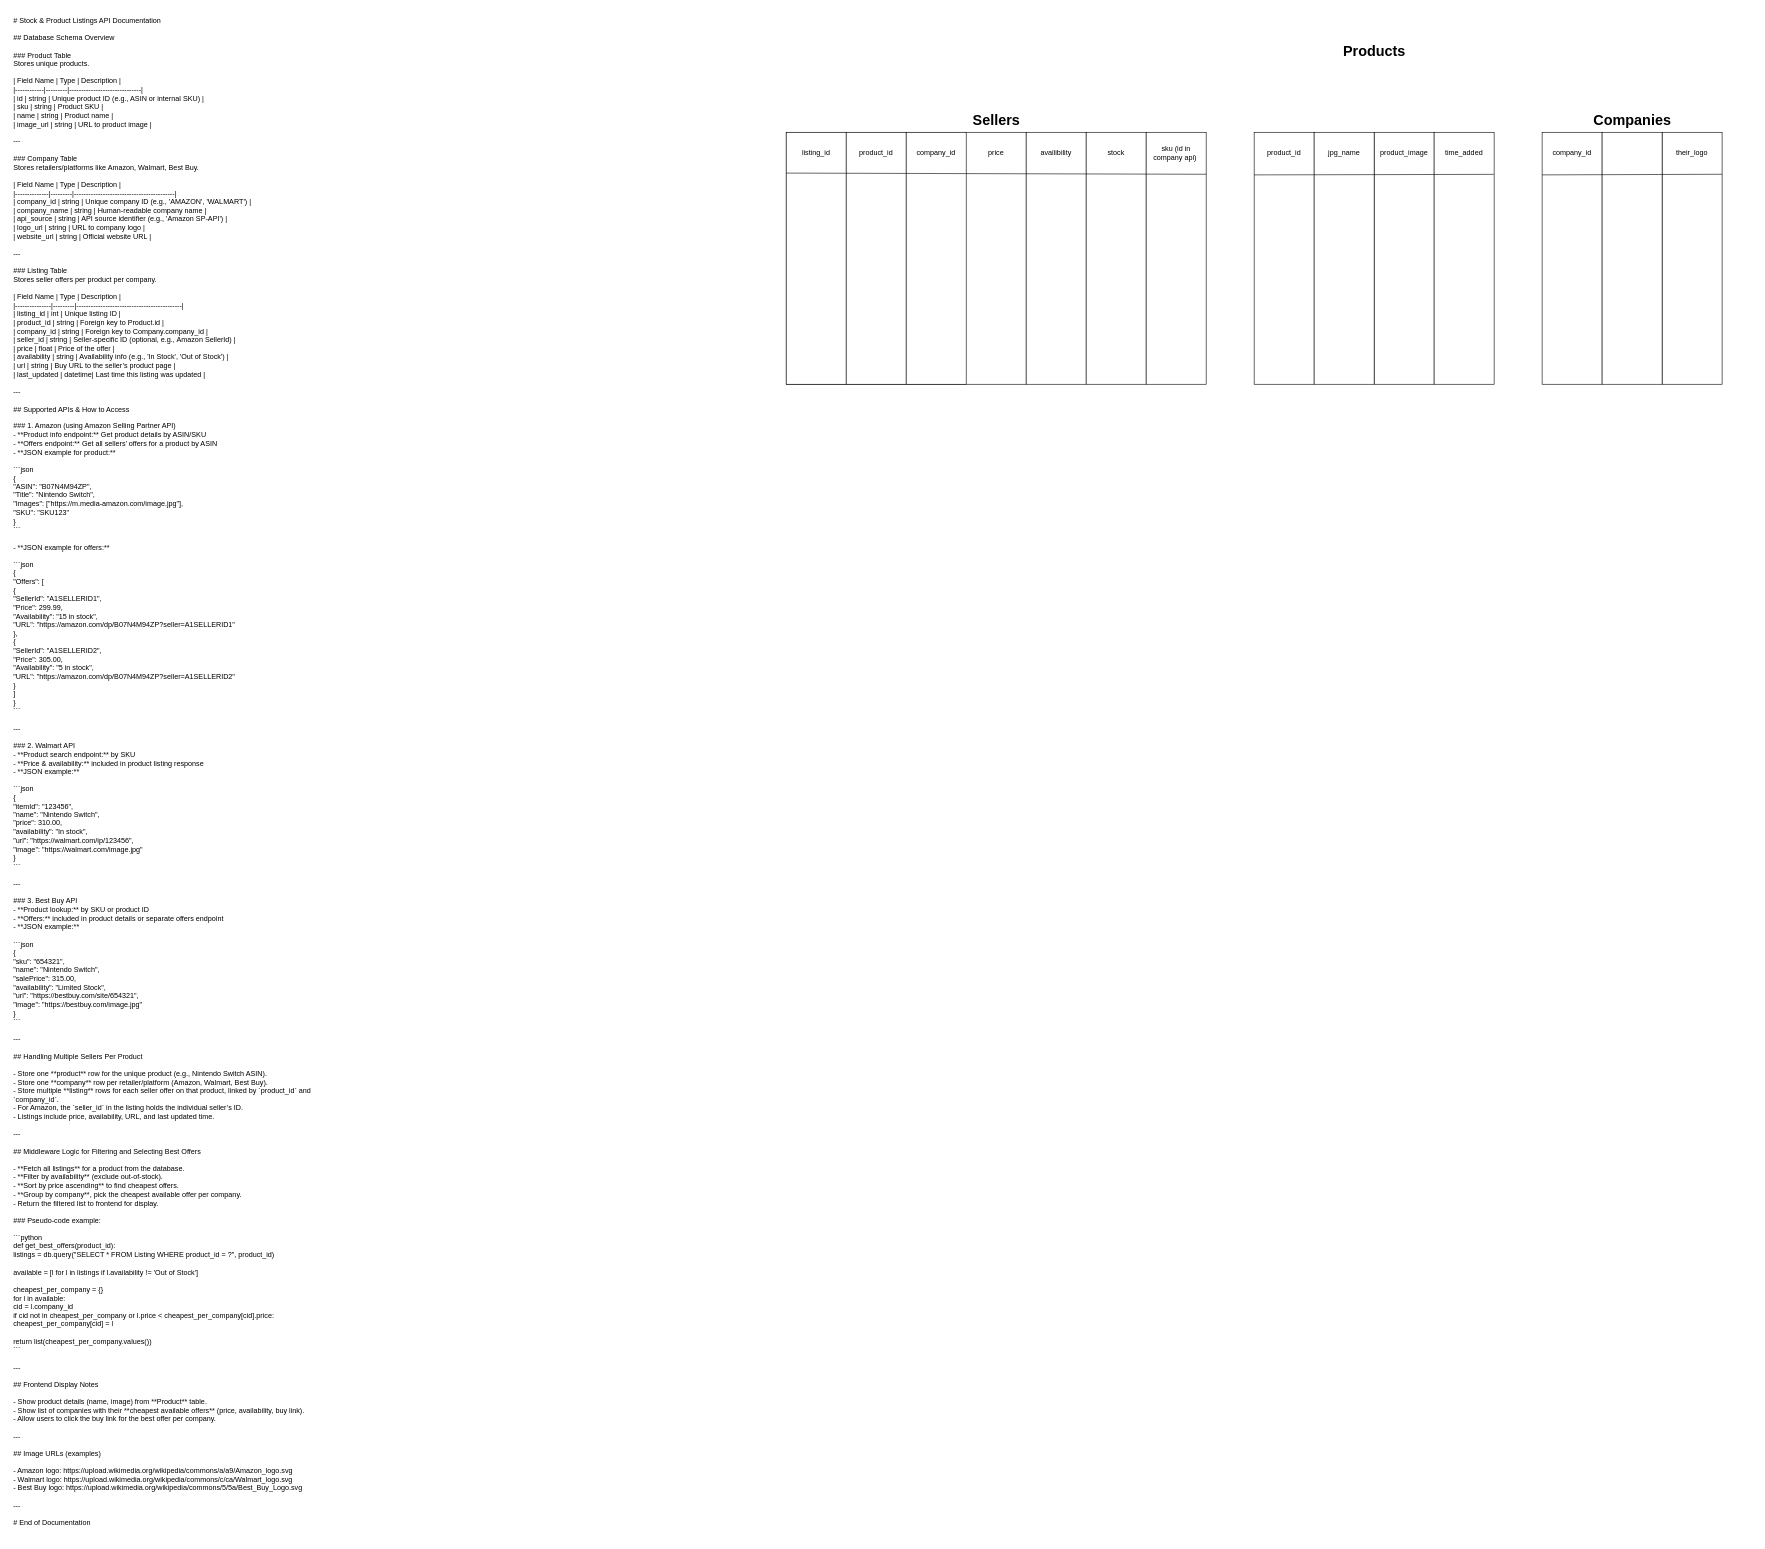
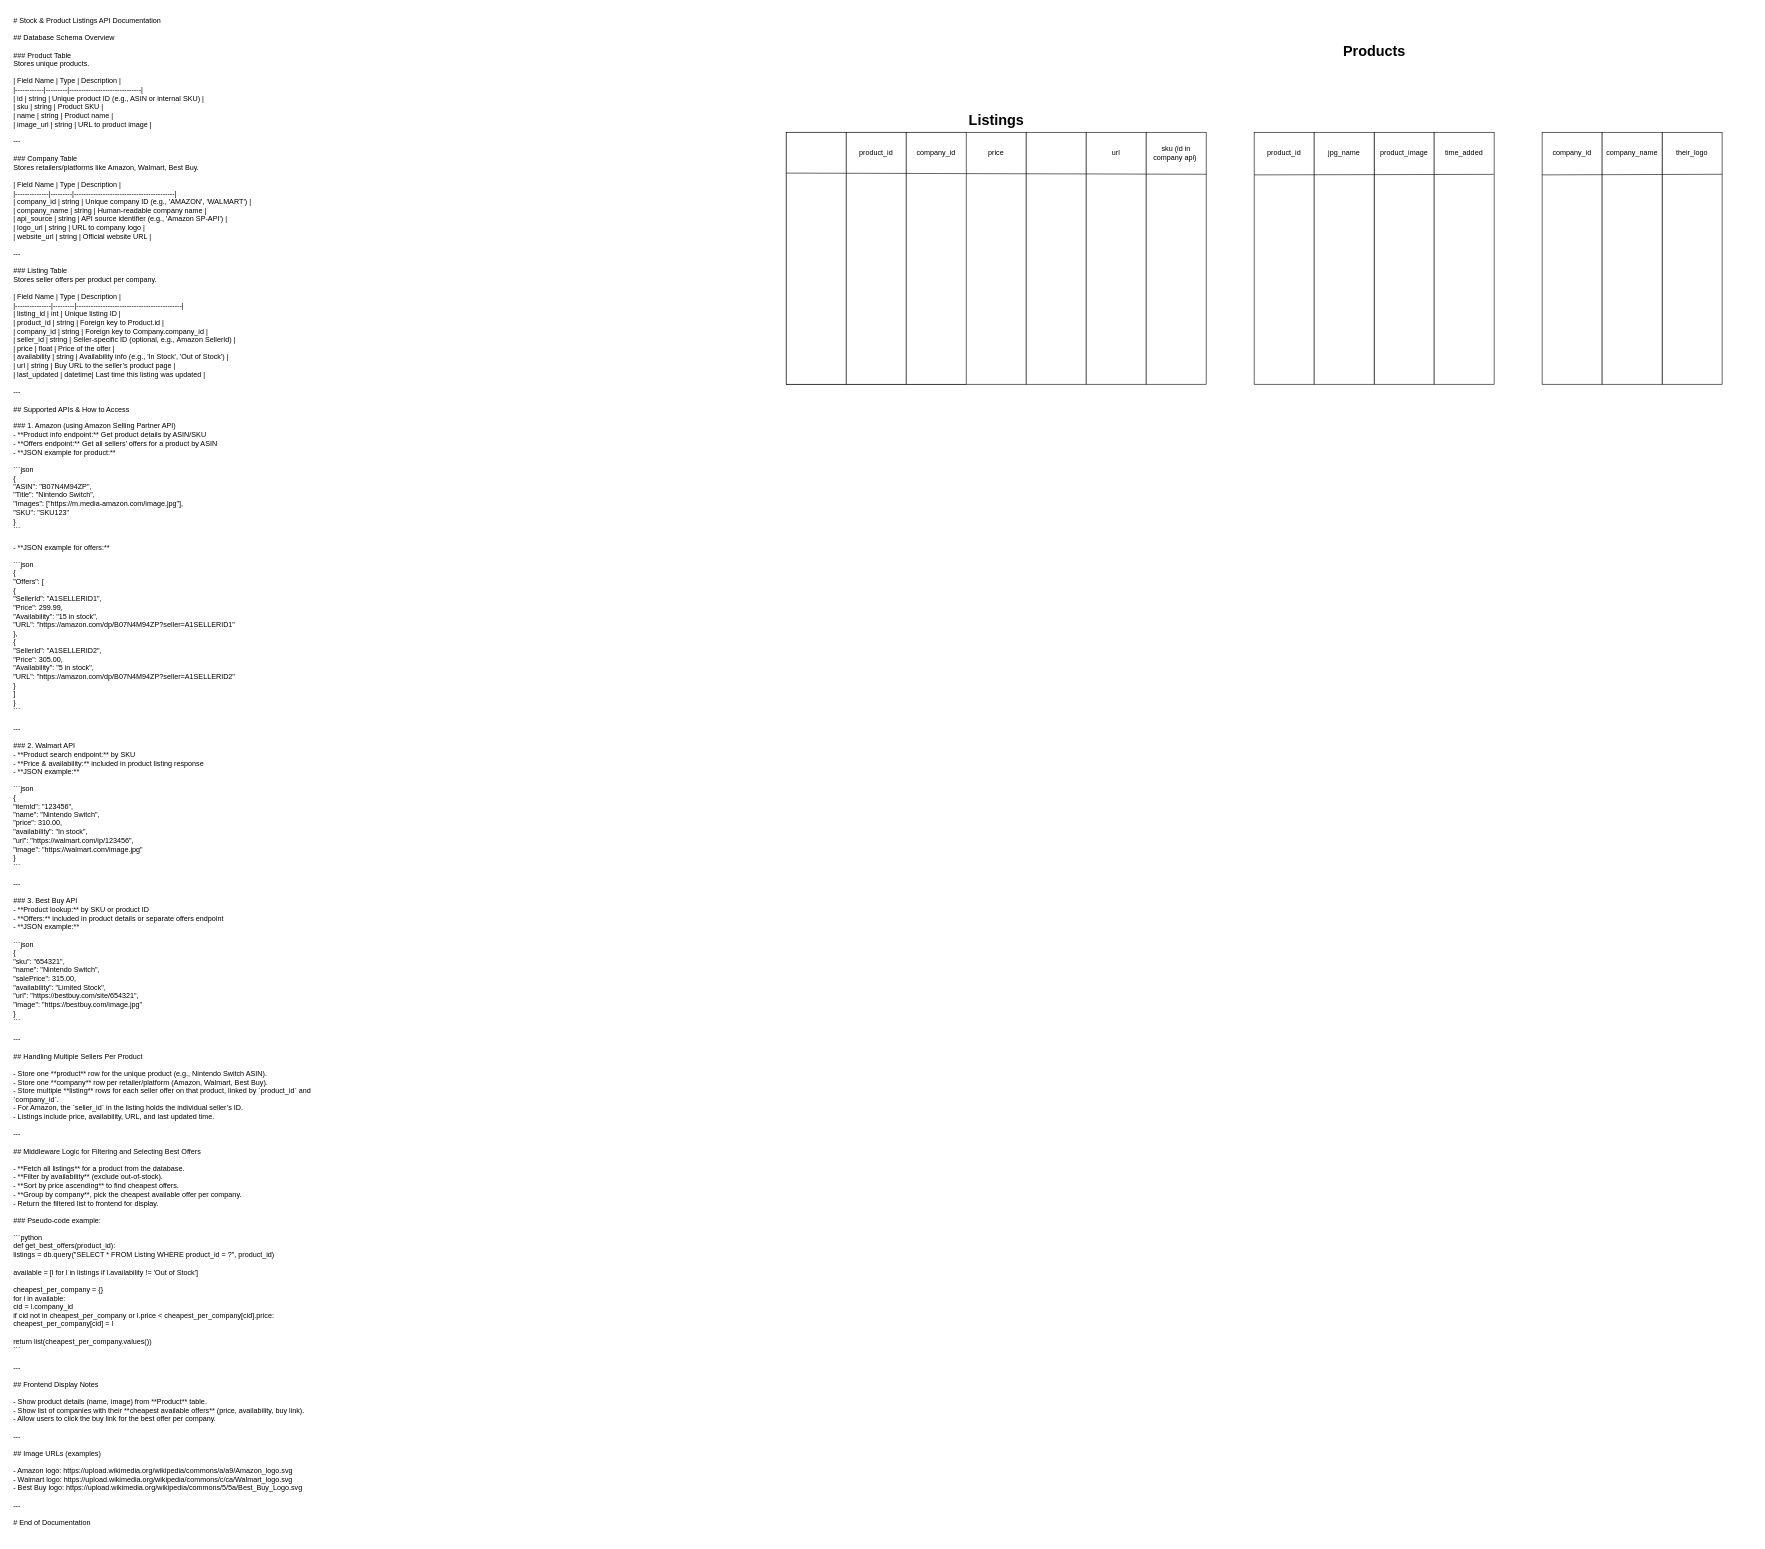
node "Sellers": label "Sellers" -> "Listings"
node "Companies": removed
node "listing_id": removed
node "availibility": removed
node "stock": label "stock" -> "url"
node "company_name": added
